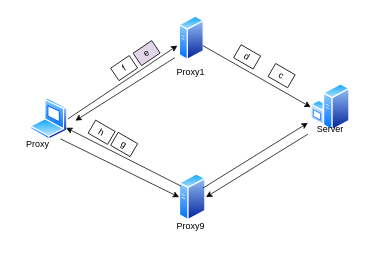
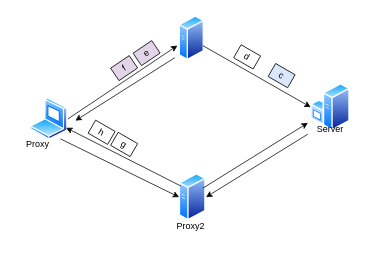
node "f": fillcolor #ffffff -> #e1d5e7
node "Proxy1": removed
node "c": fillcolor #ffffff -> #dae8fc
node "Proxy9": label "Proxy9" -> "Proxy2"
